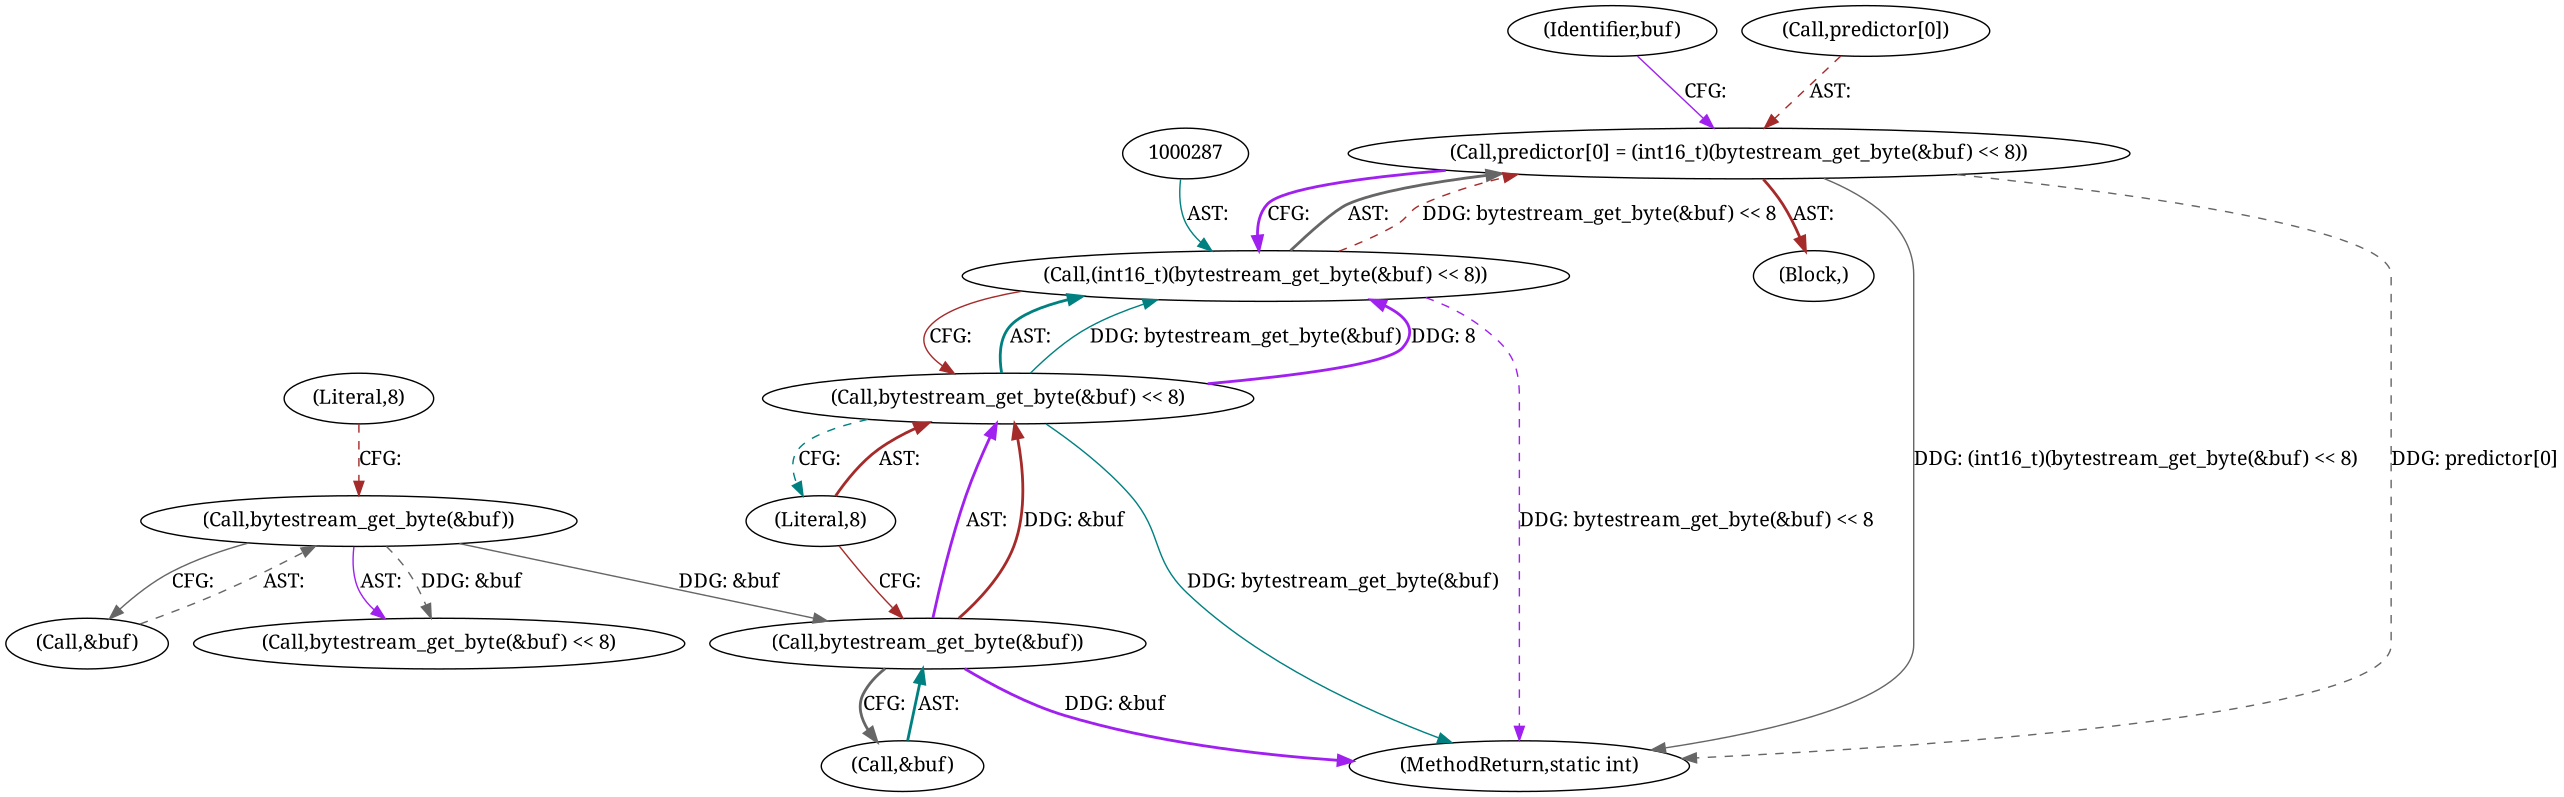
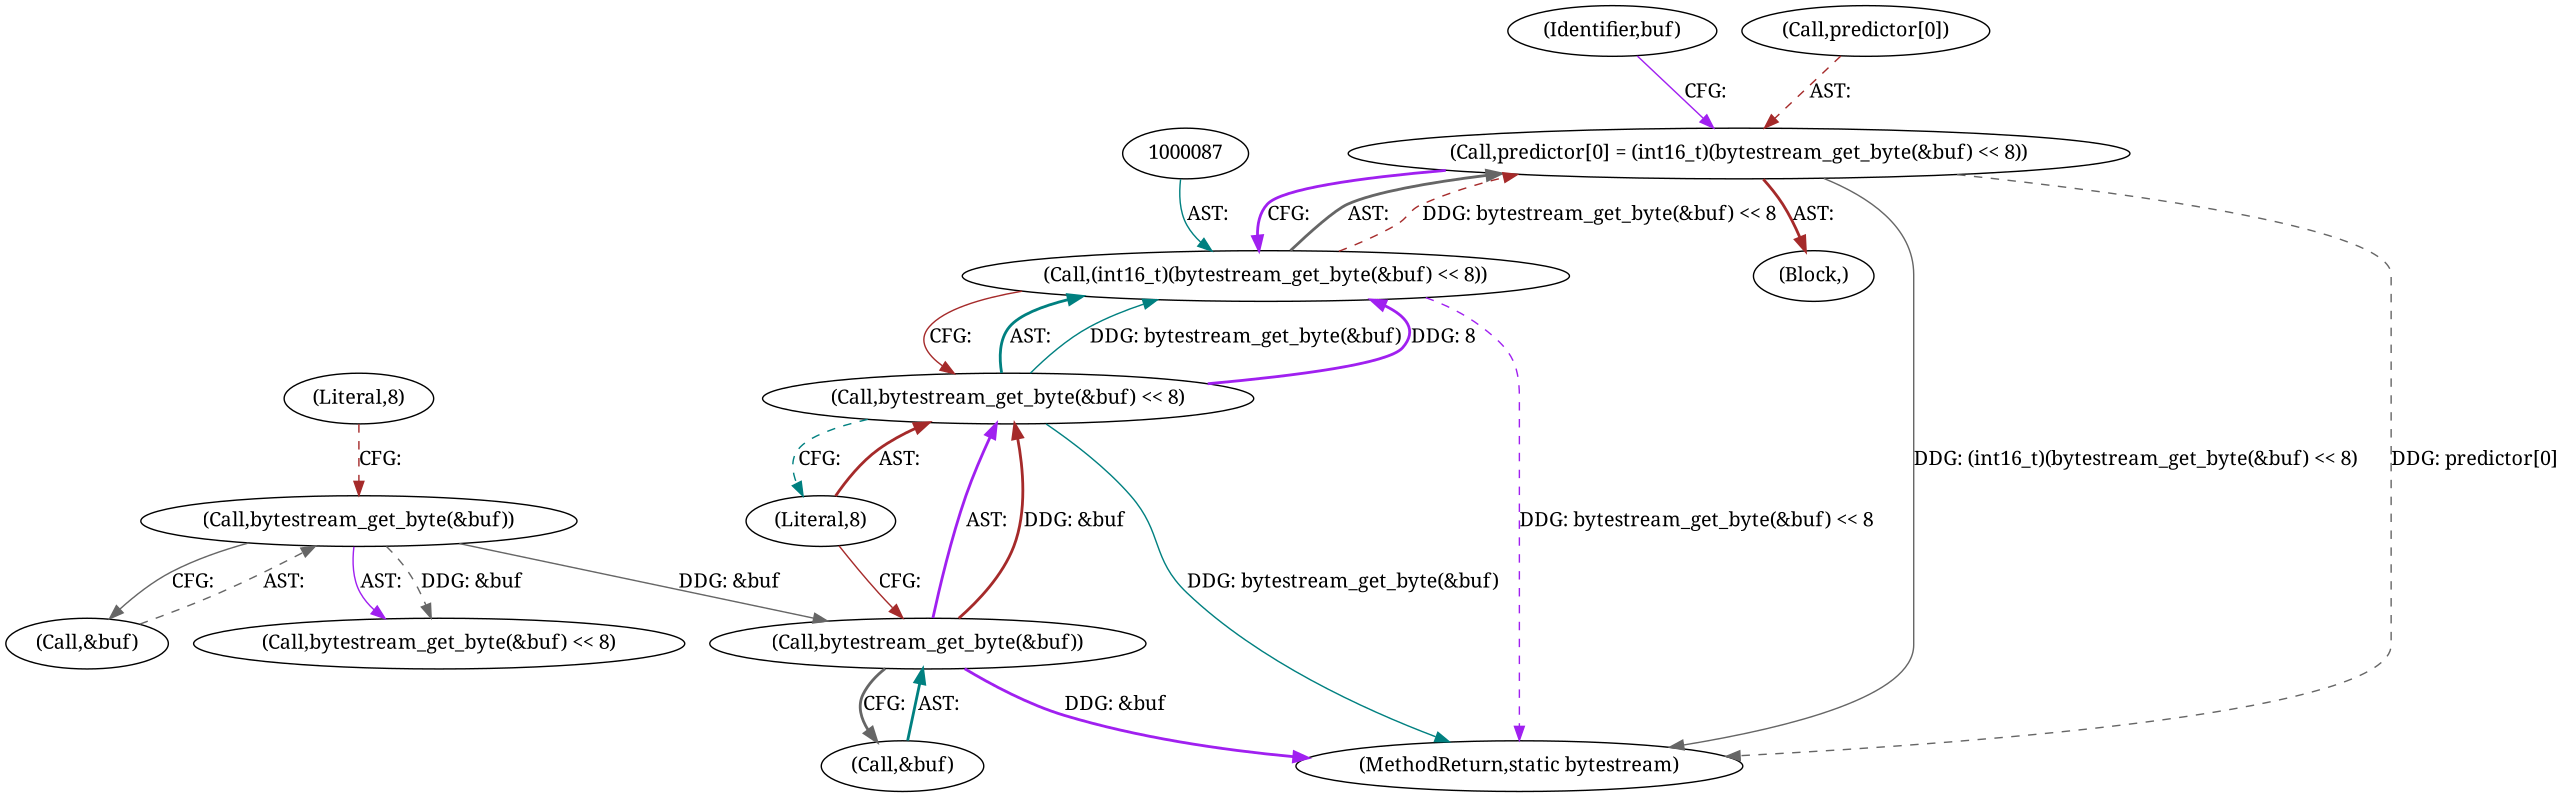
node "1000287": label "1000287" -> "1000087"
node "(MethodReturn,static int)": label "(MethodReturn,static int)" -> "(MethodReturn,static bytestream)"
